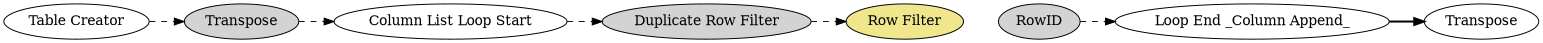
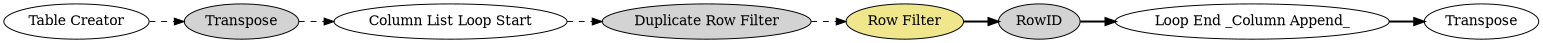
edge "Row Filter" -> "RowID": added
edge "RowID" -> "Loop End _Column Append_": style dashed -> bold
